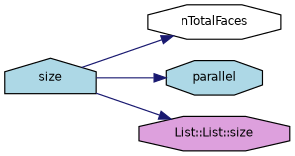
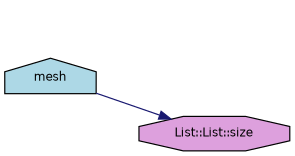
node "nTotalFaces": removed
node "size": label "size" -> "mesh"
node "parallel": removed
